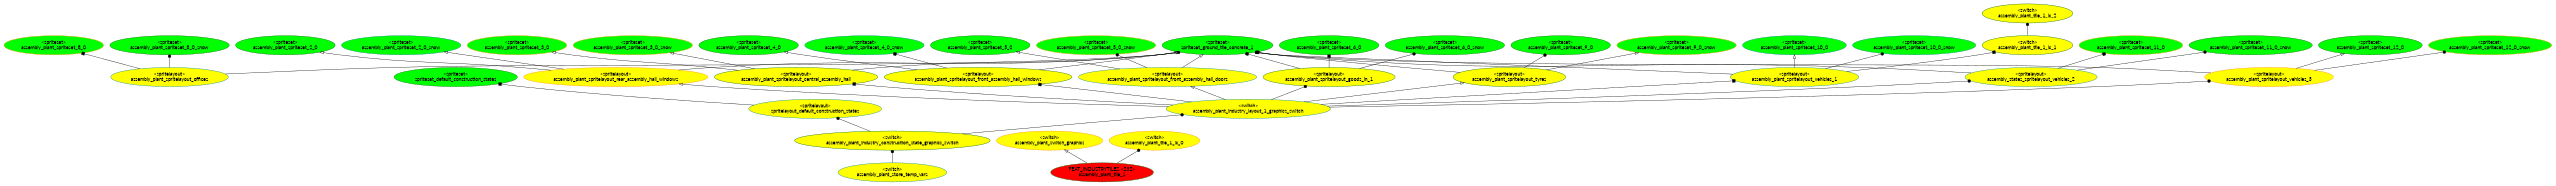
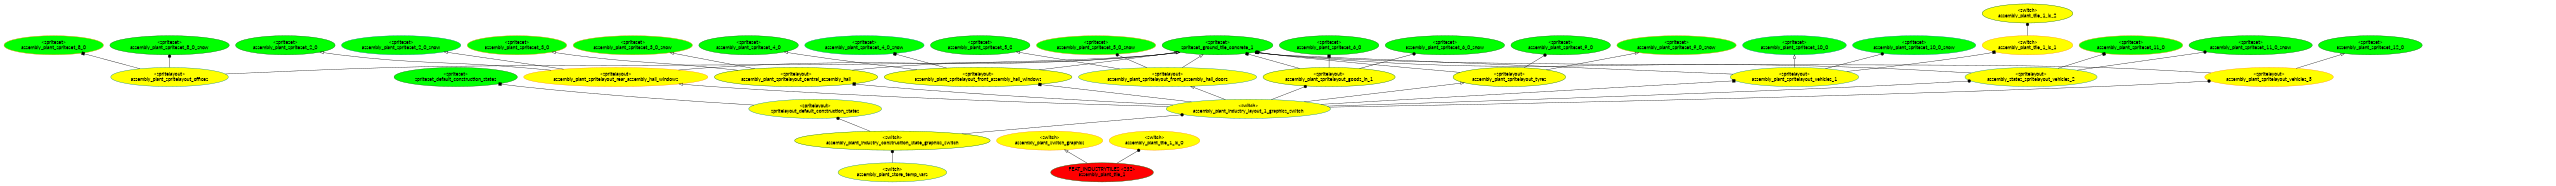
node "<switch> assembly_plant_tile_1_lc_1": color darkgreen -> darkorange
node "<spriteset> assembly_plant_spriteset_12_0_snow": removed
edge "<spritelayout> assembly_plant_spritelayout_offices" -> "<spriteset> spriteset_ground_tile_concrete_1": arrowhead dot -> onormal
